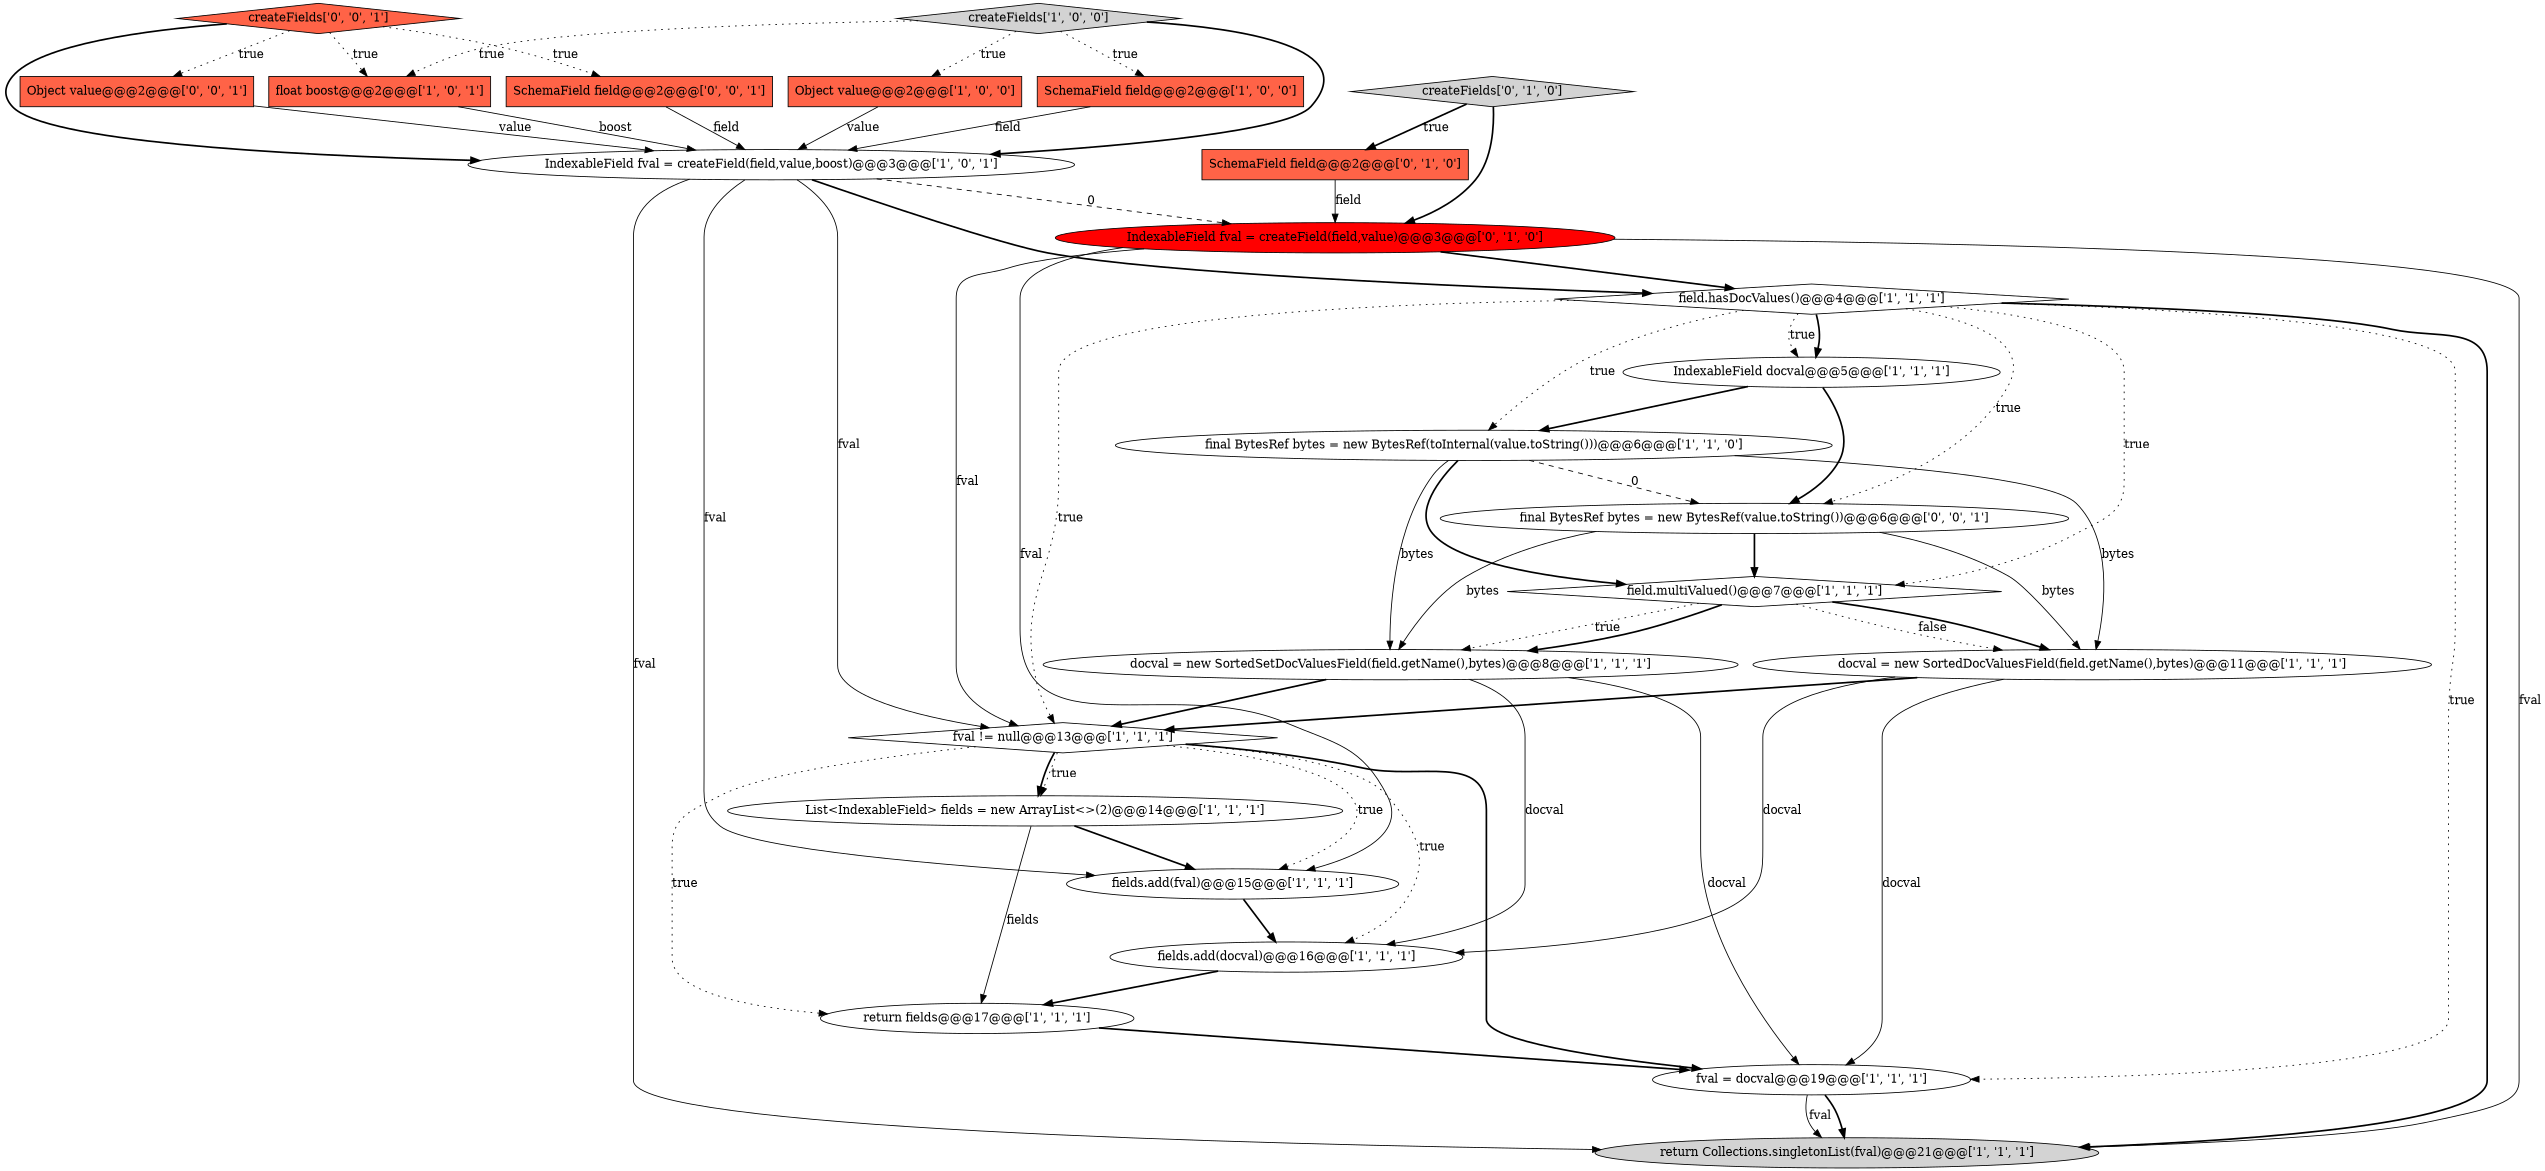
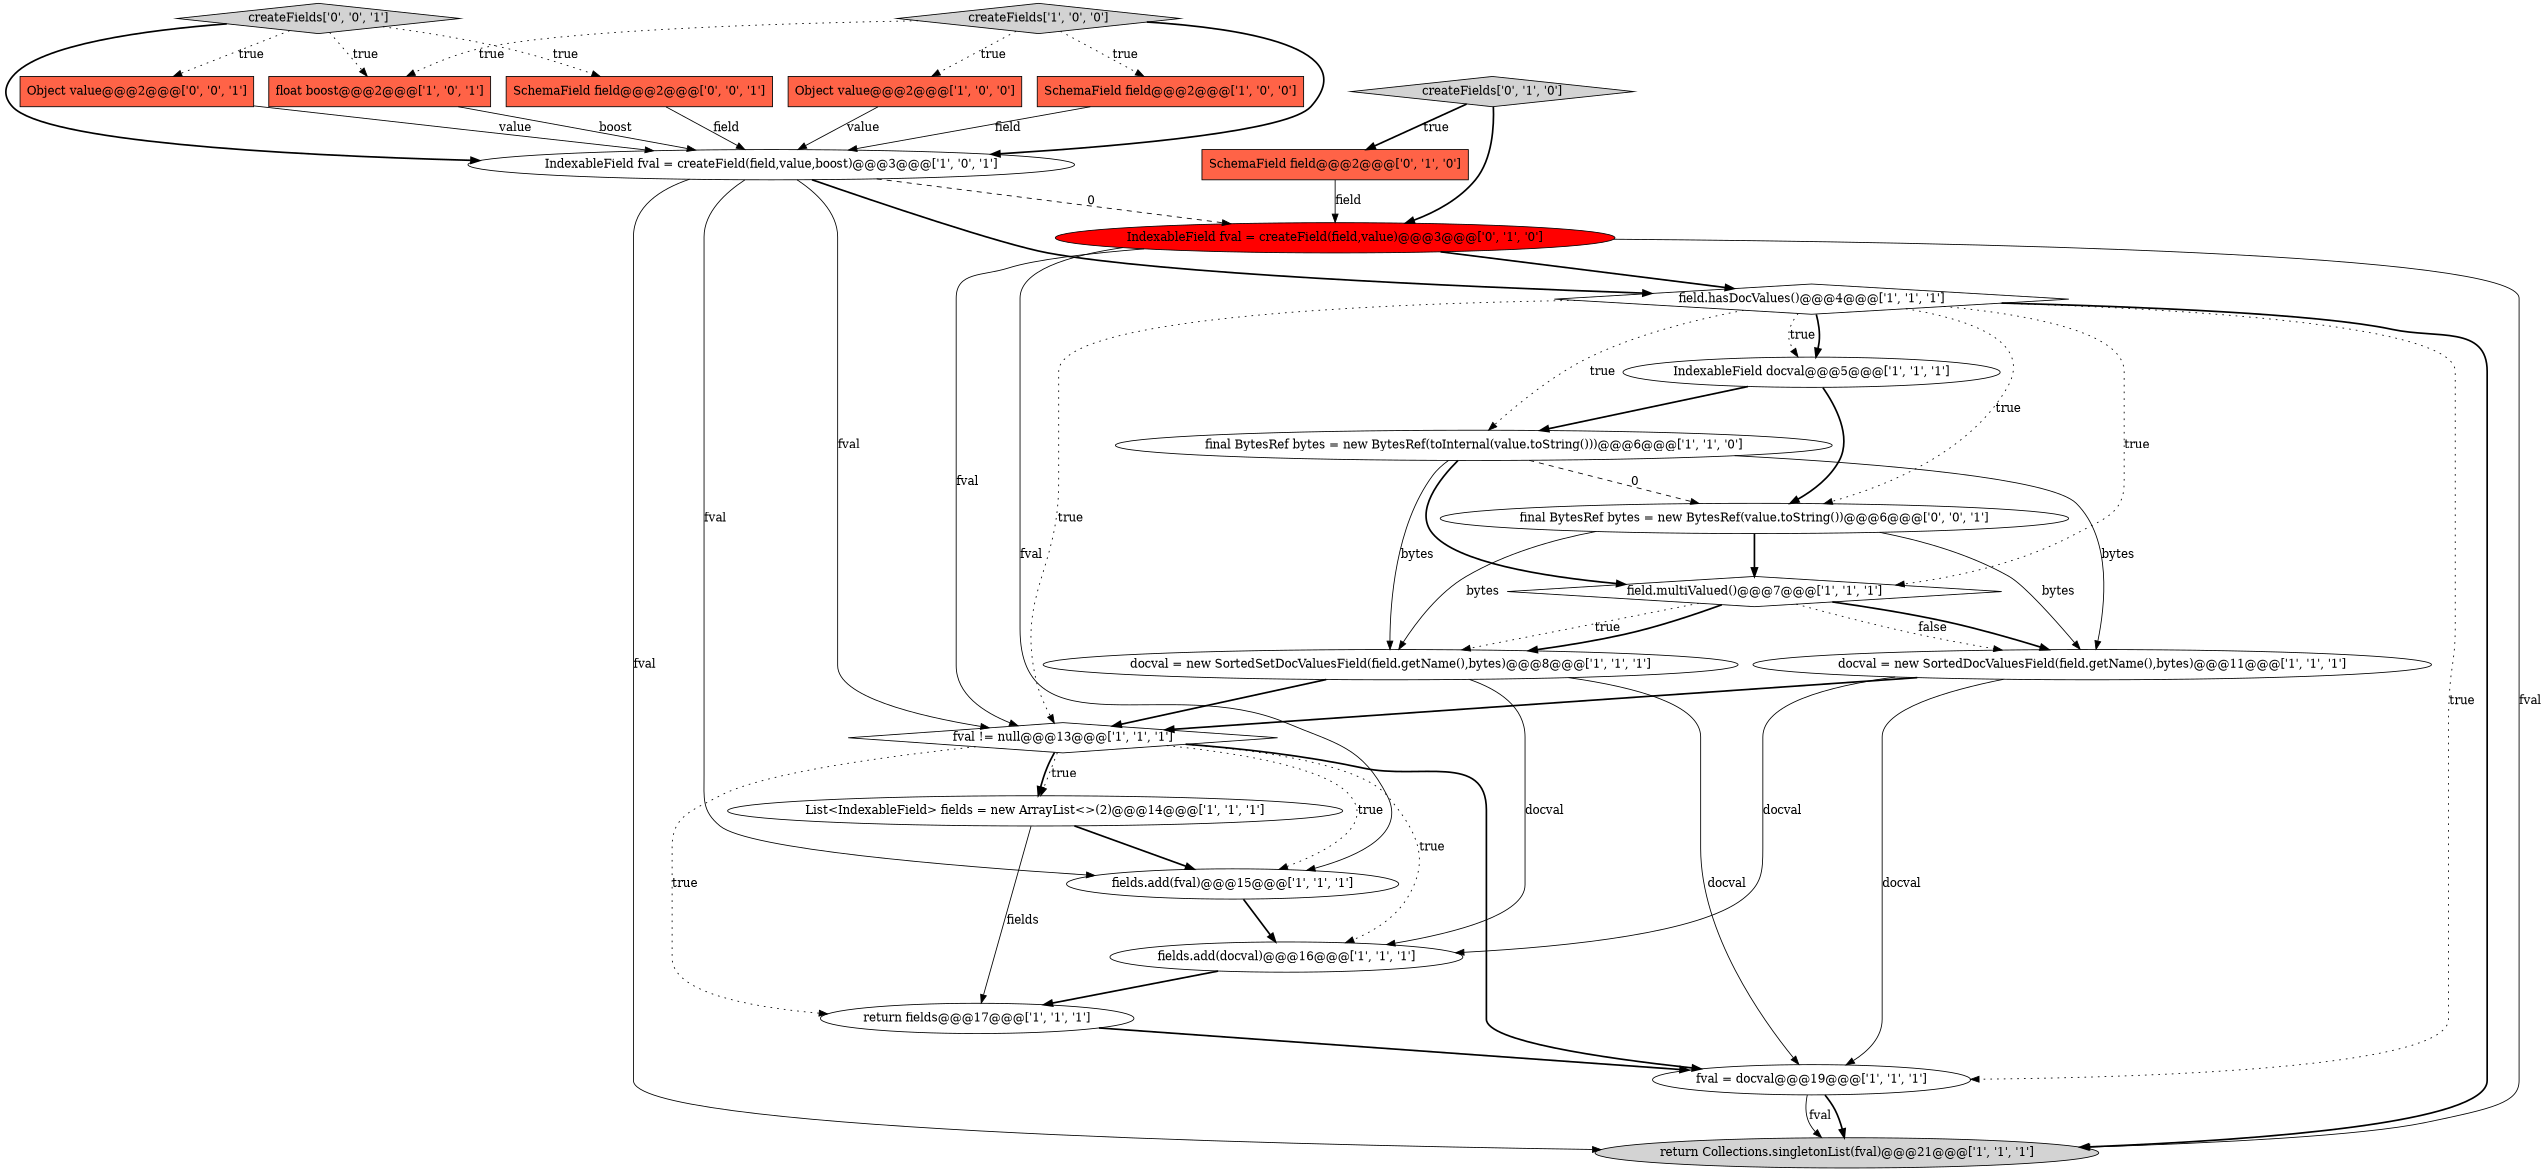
node "createFields['0', '0', '1']": fillcolor tomato -> lightgray
